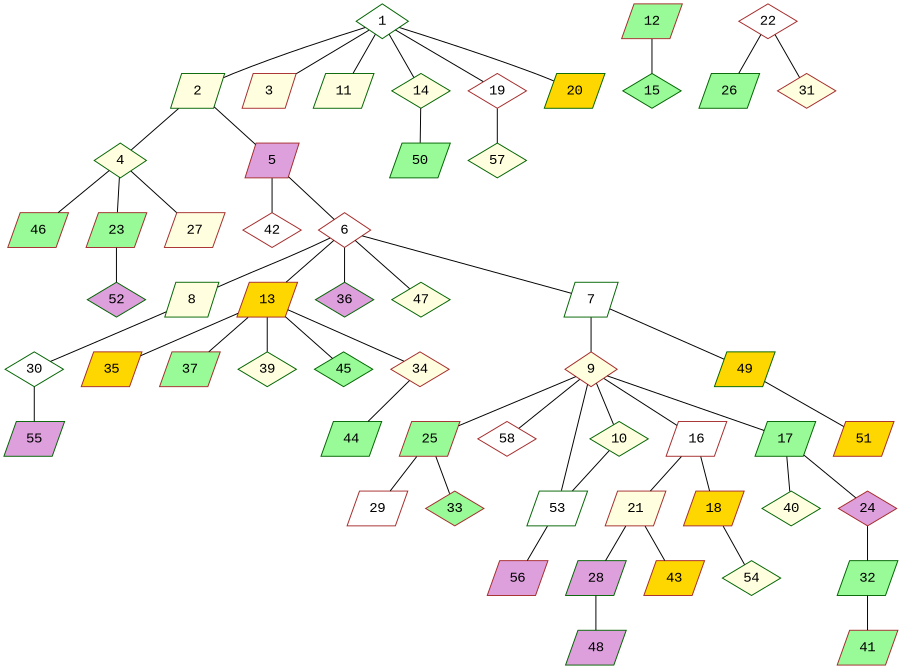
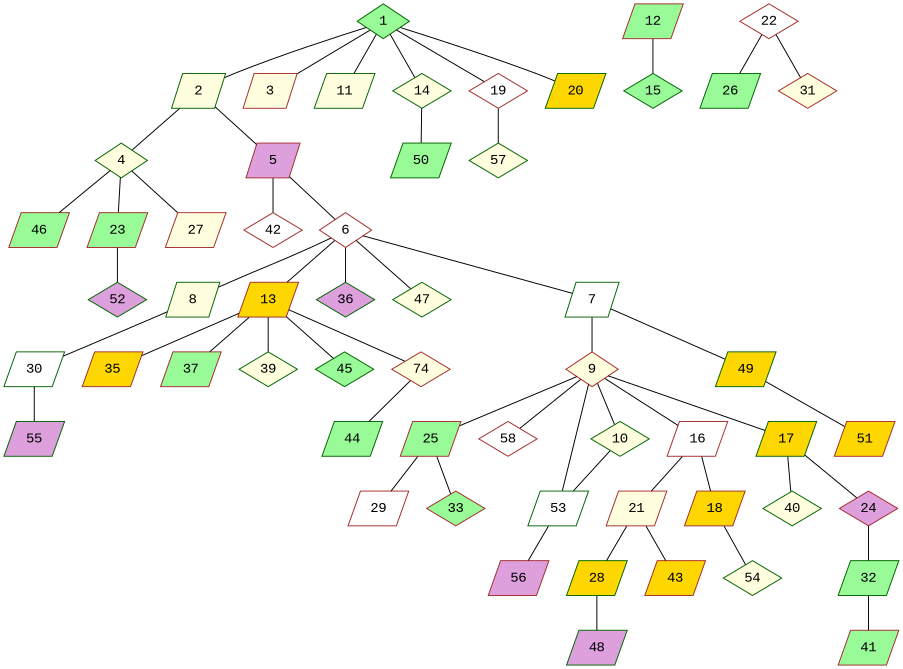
node "1": fillcolor white -> palegreen
node "30": shape diamond -> parallelogram
node "34": label "34" -> "74"
node "17": fillcolor palegreen -> gold
node "28": fillcolor plum -> gold
